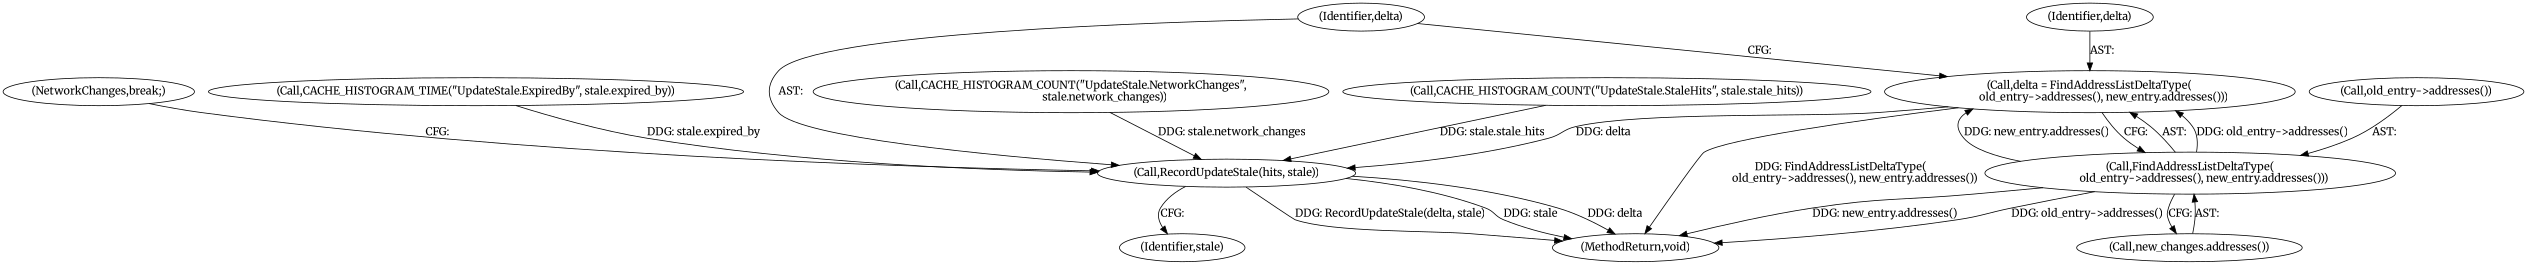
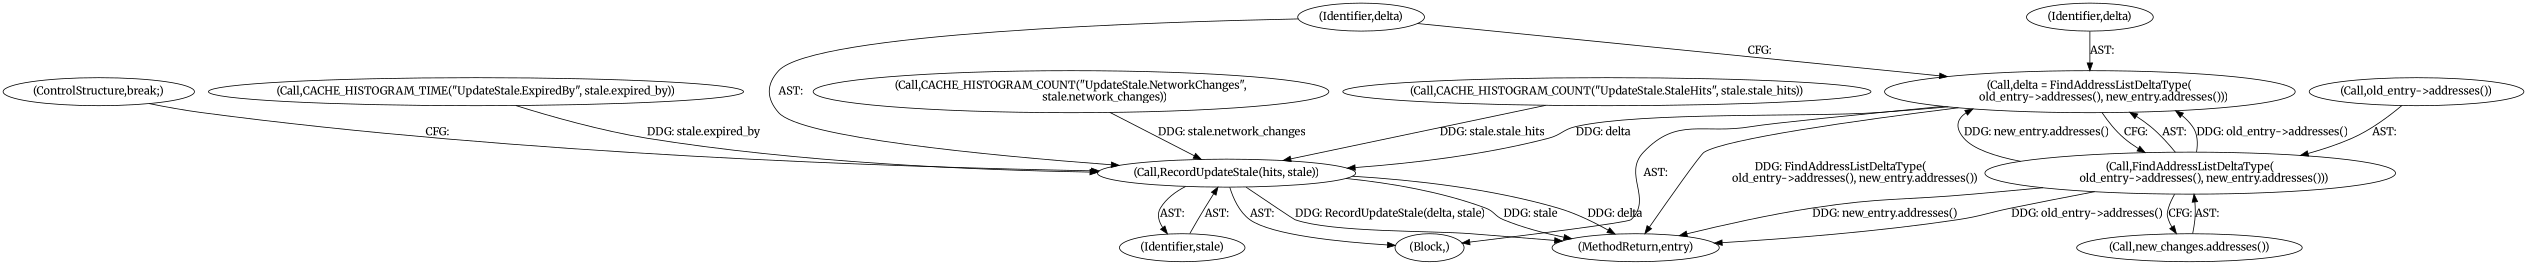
node "(NetworkChanges,break;)": label "(NetworkChanges,break;)" -> "(ControlStructure,break;)"
edge "(Identifier,stale)" -> "(Call,RecordUpdateStale(hits, stale))": added, label "AST:"
edge "(Call,RecordUpdateStale(hits, stale))" -> "(Identifier,stale)": label "CFG: " -> "AST: "
node "(Block,)": added
node "(MethodReturn,void)": label "(MethodReturn,void)" -> "(MethodReturn,entry)"
